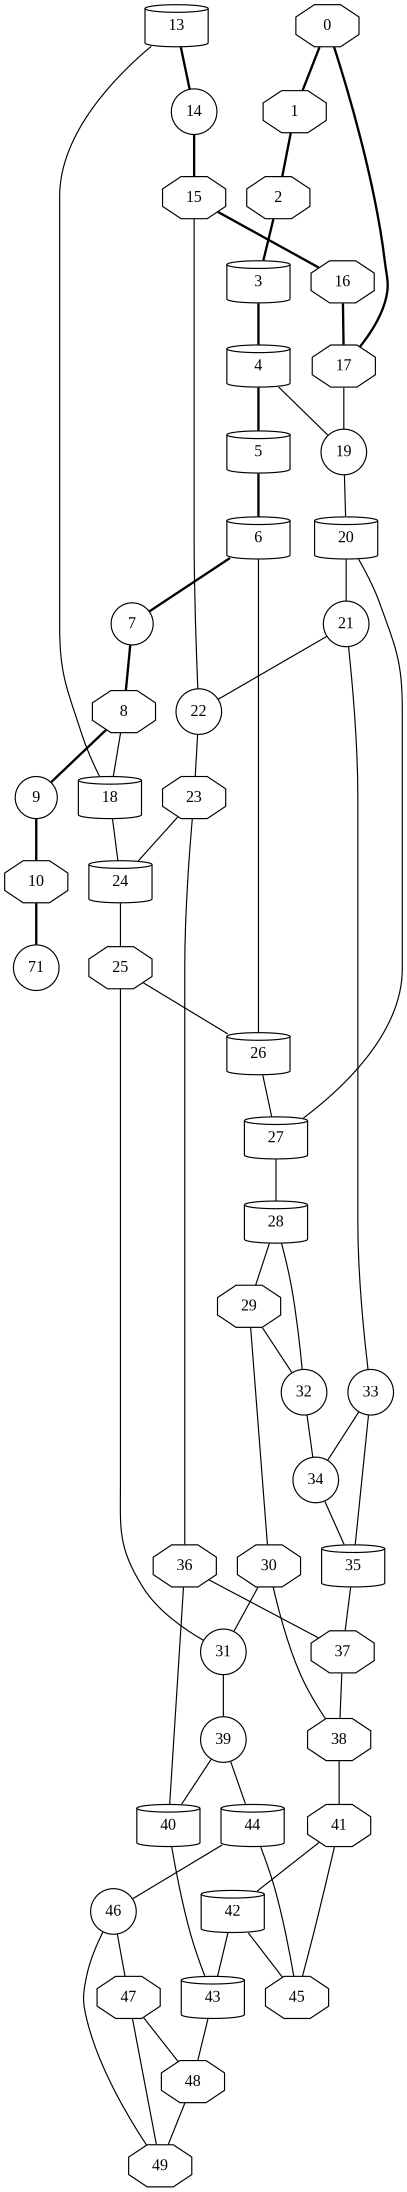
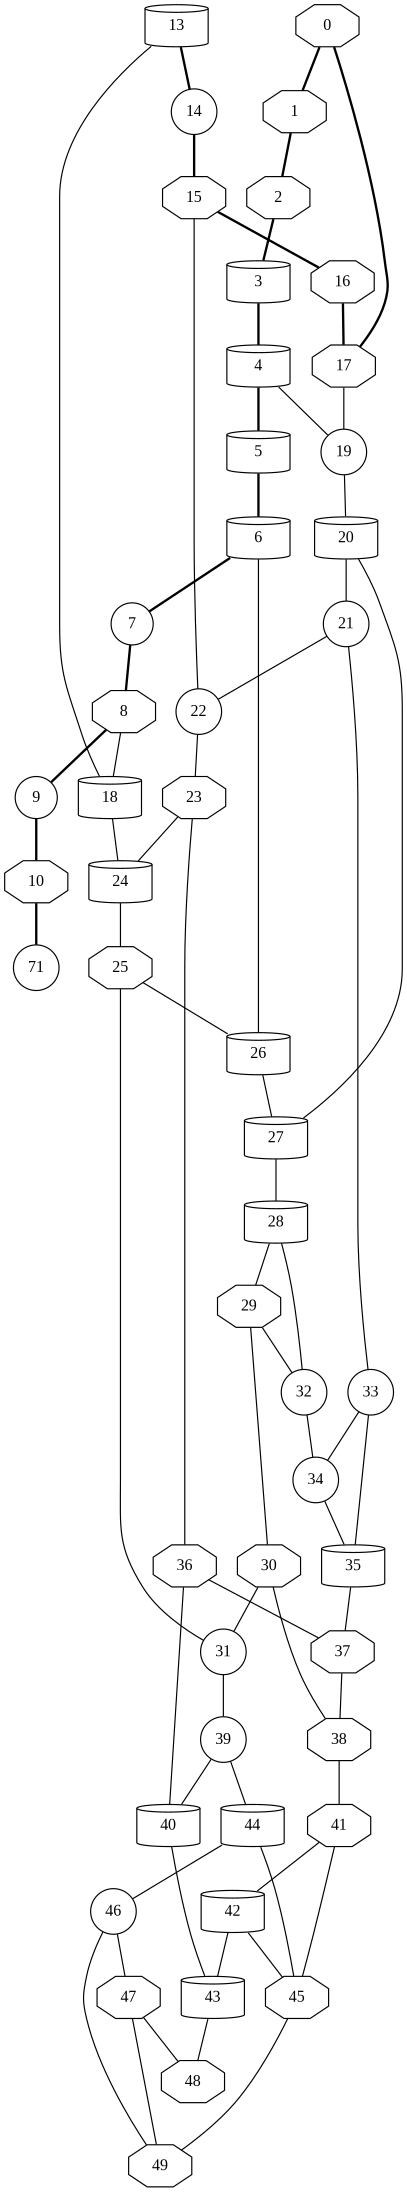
edge "48" -- "49": now "45" -- "49"
